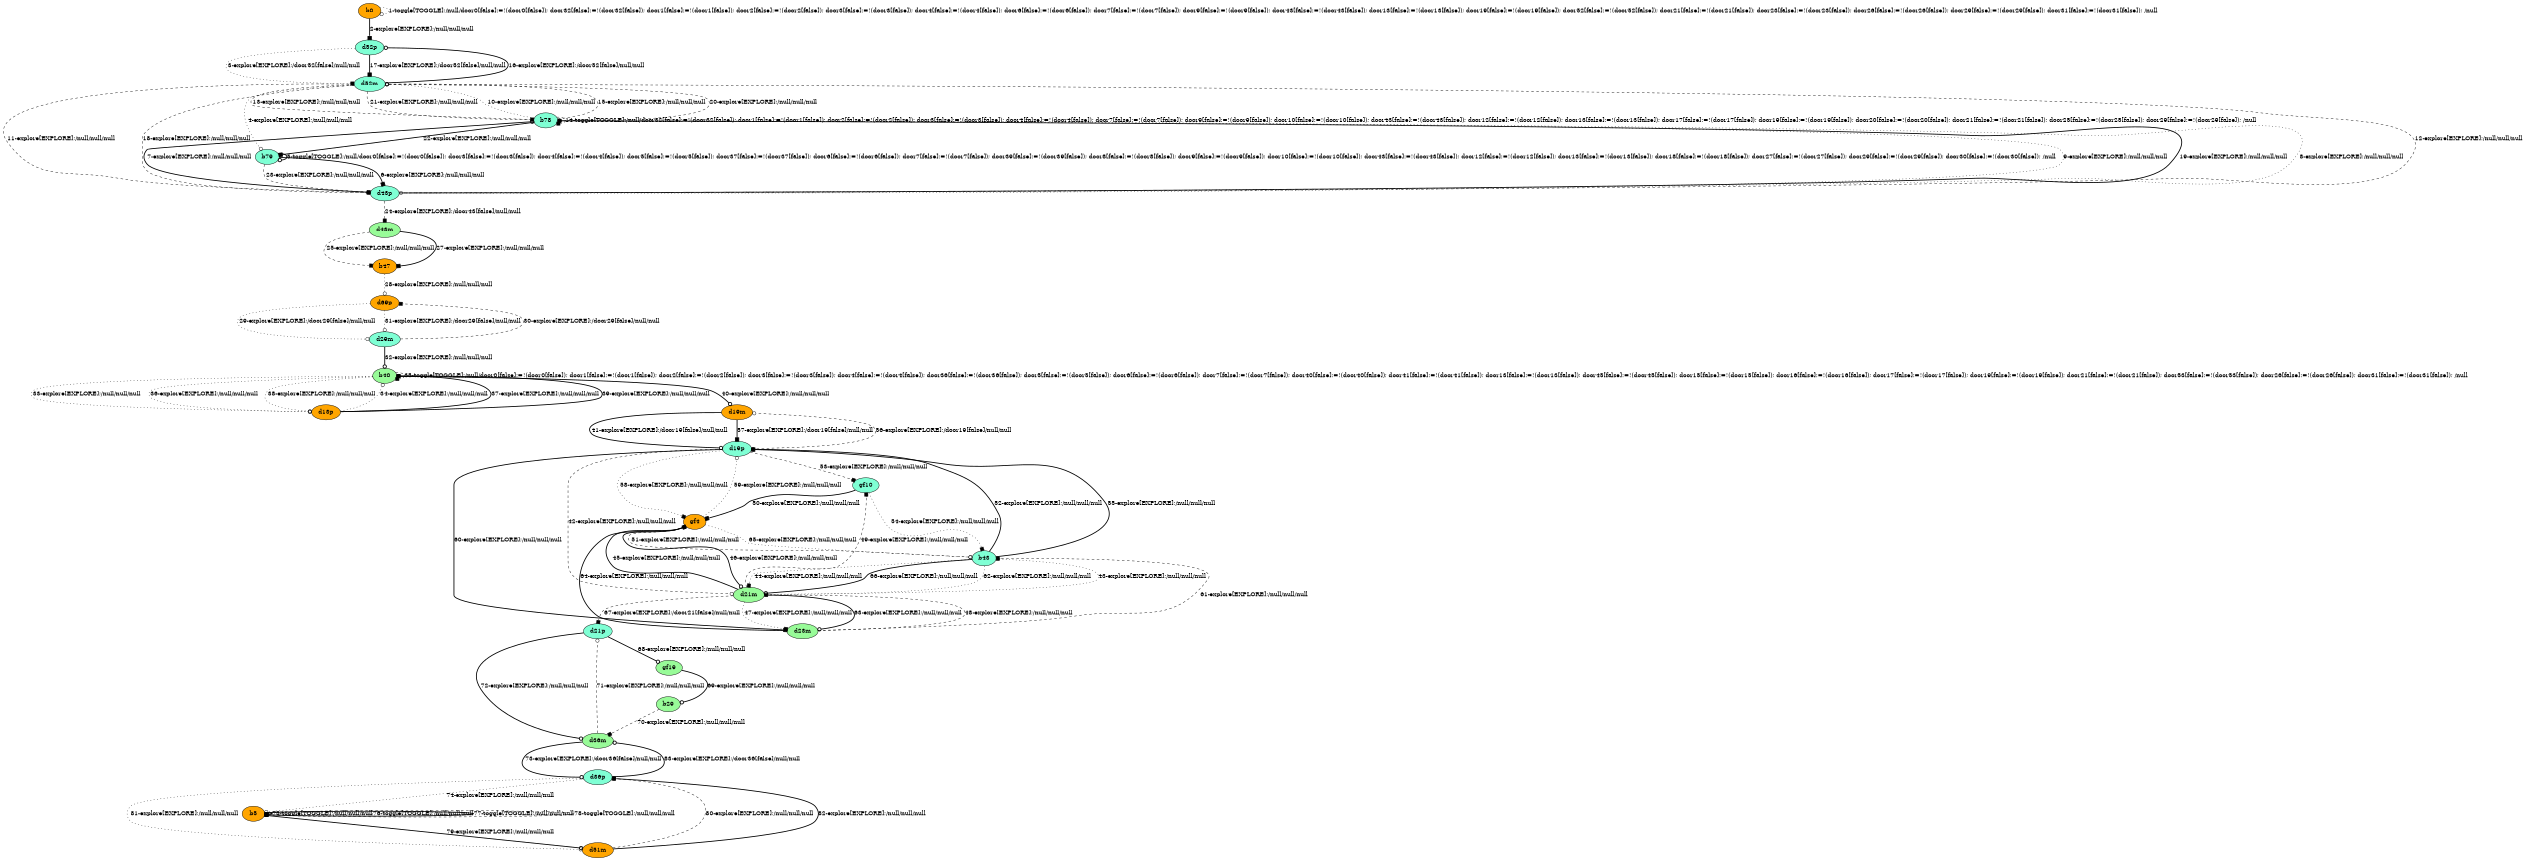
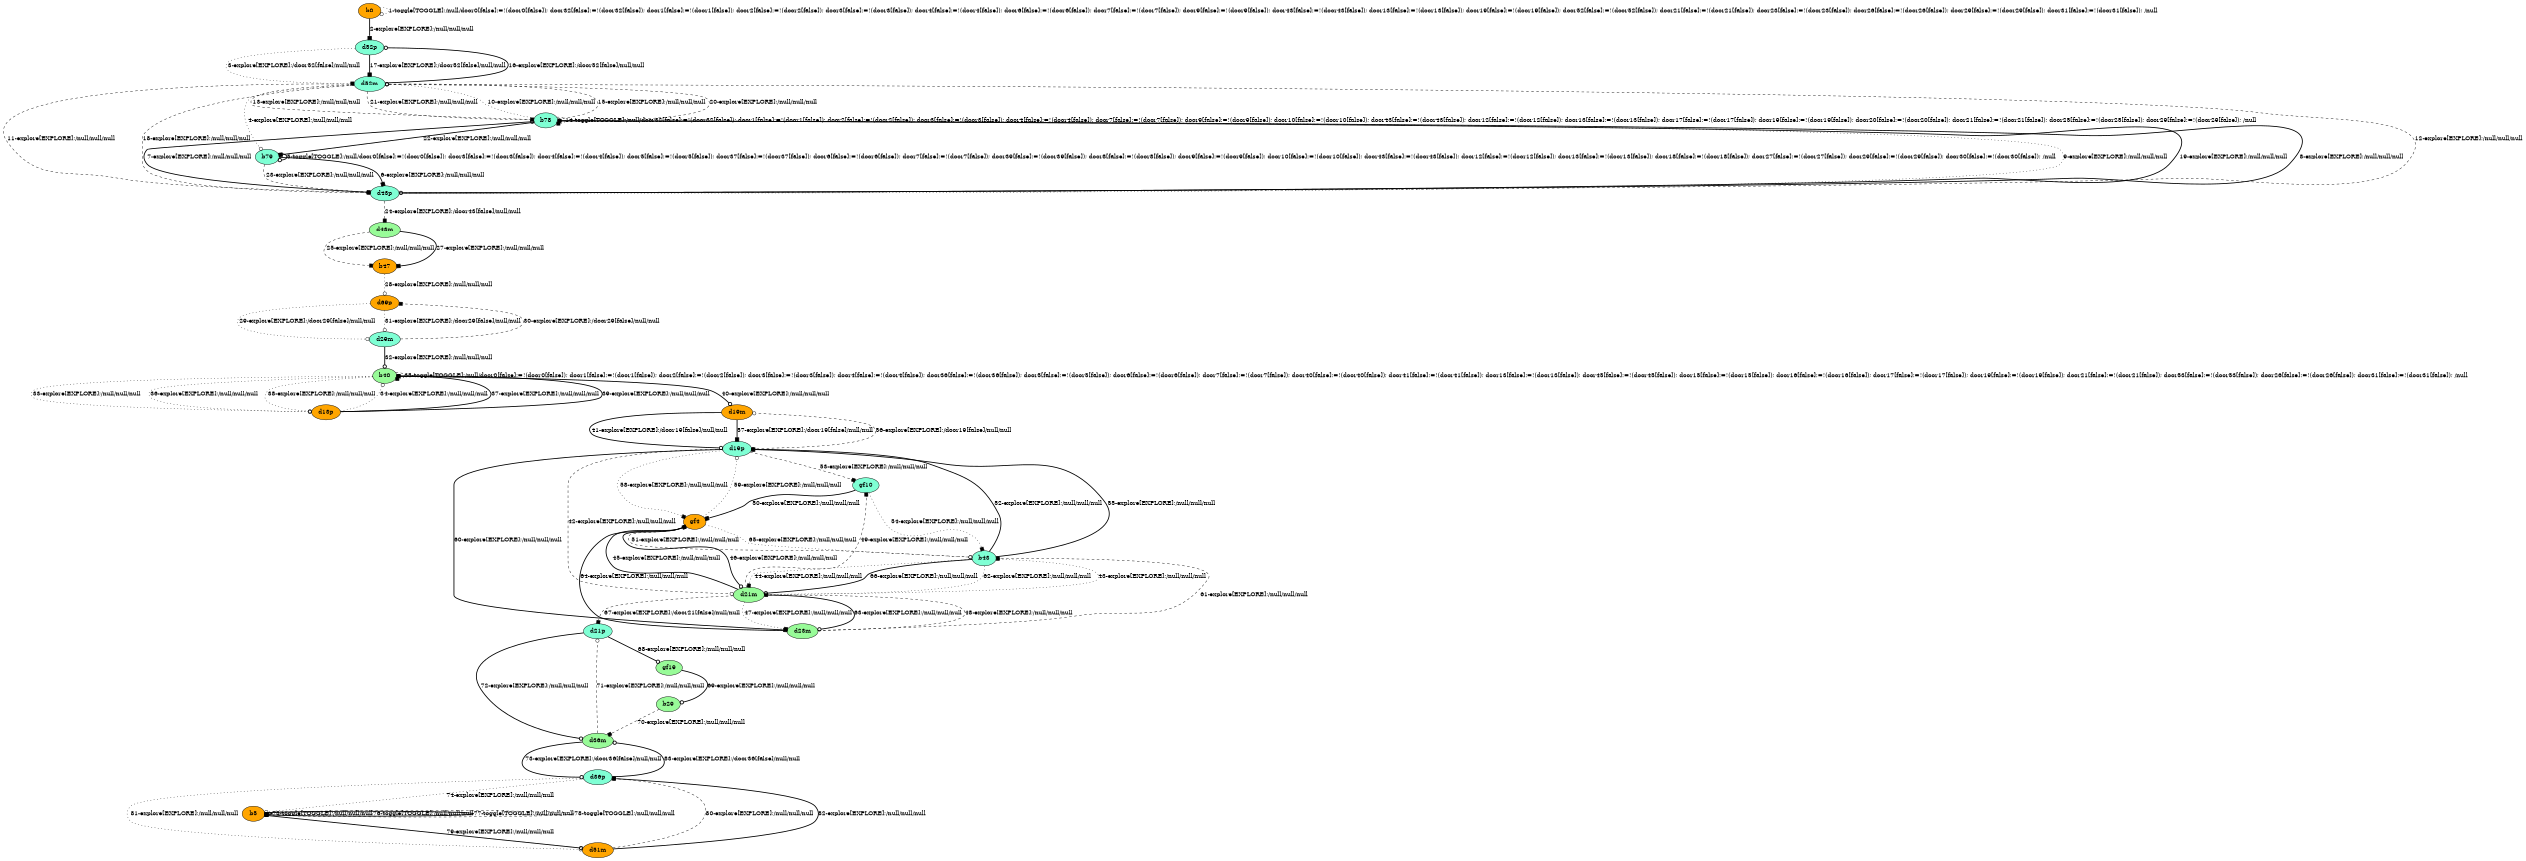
edge "b78" -> "d43p": style dotted -> bold
